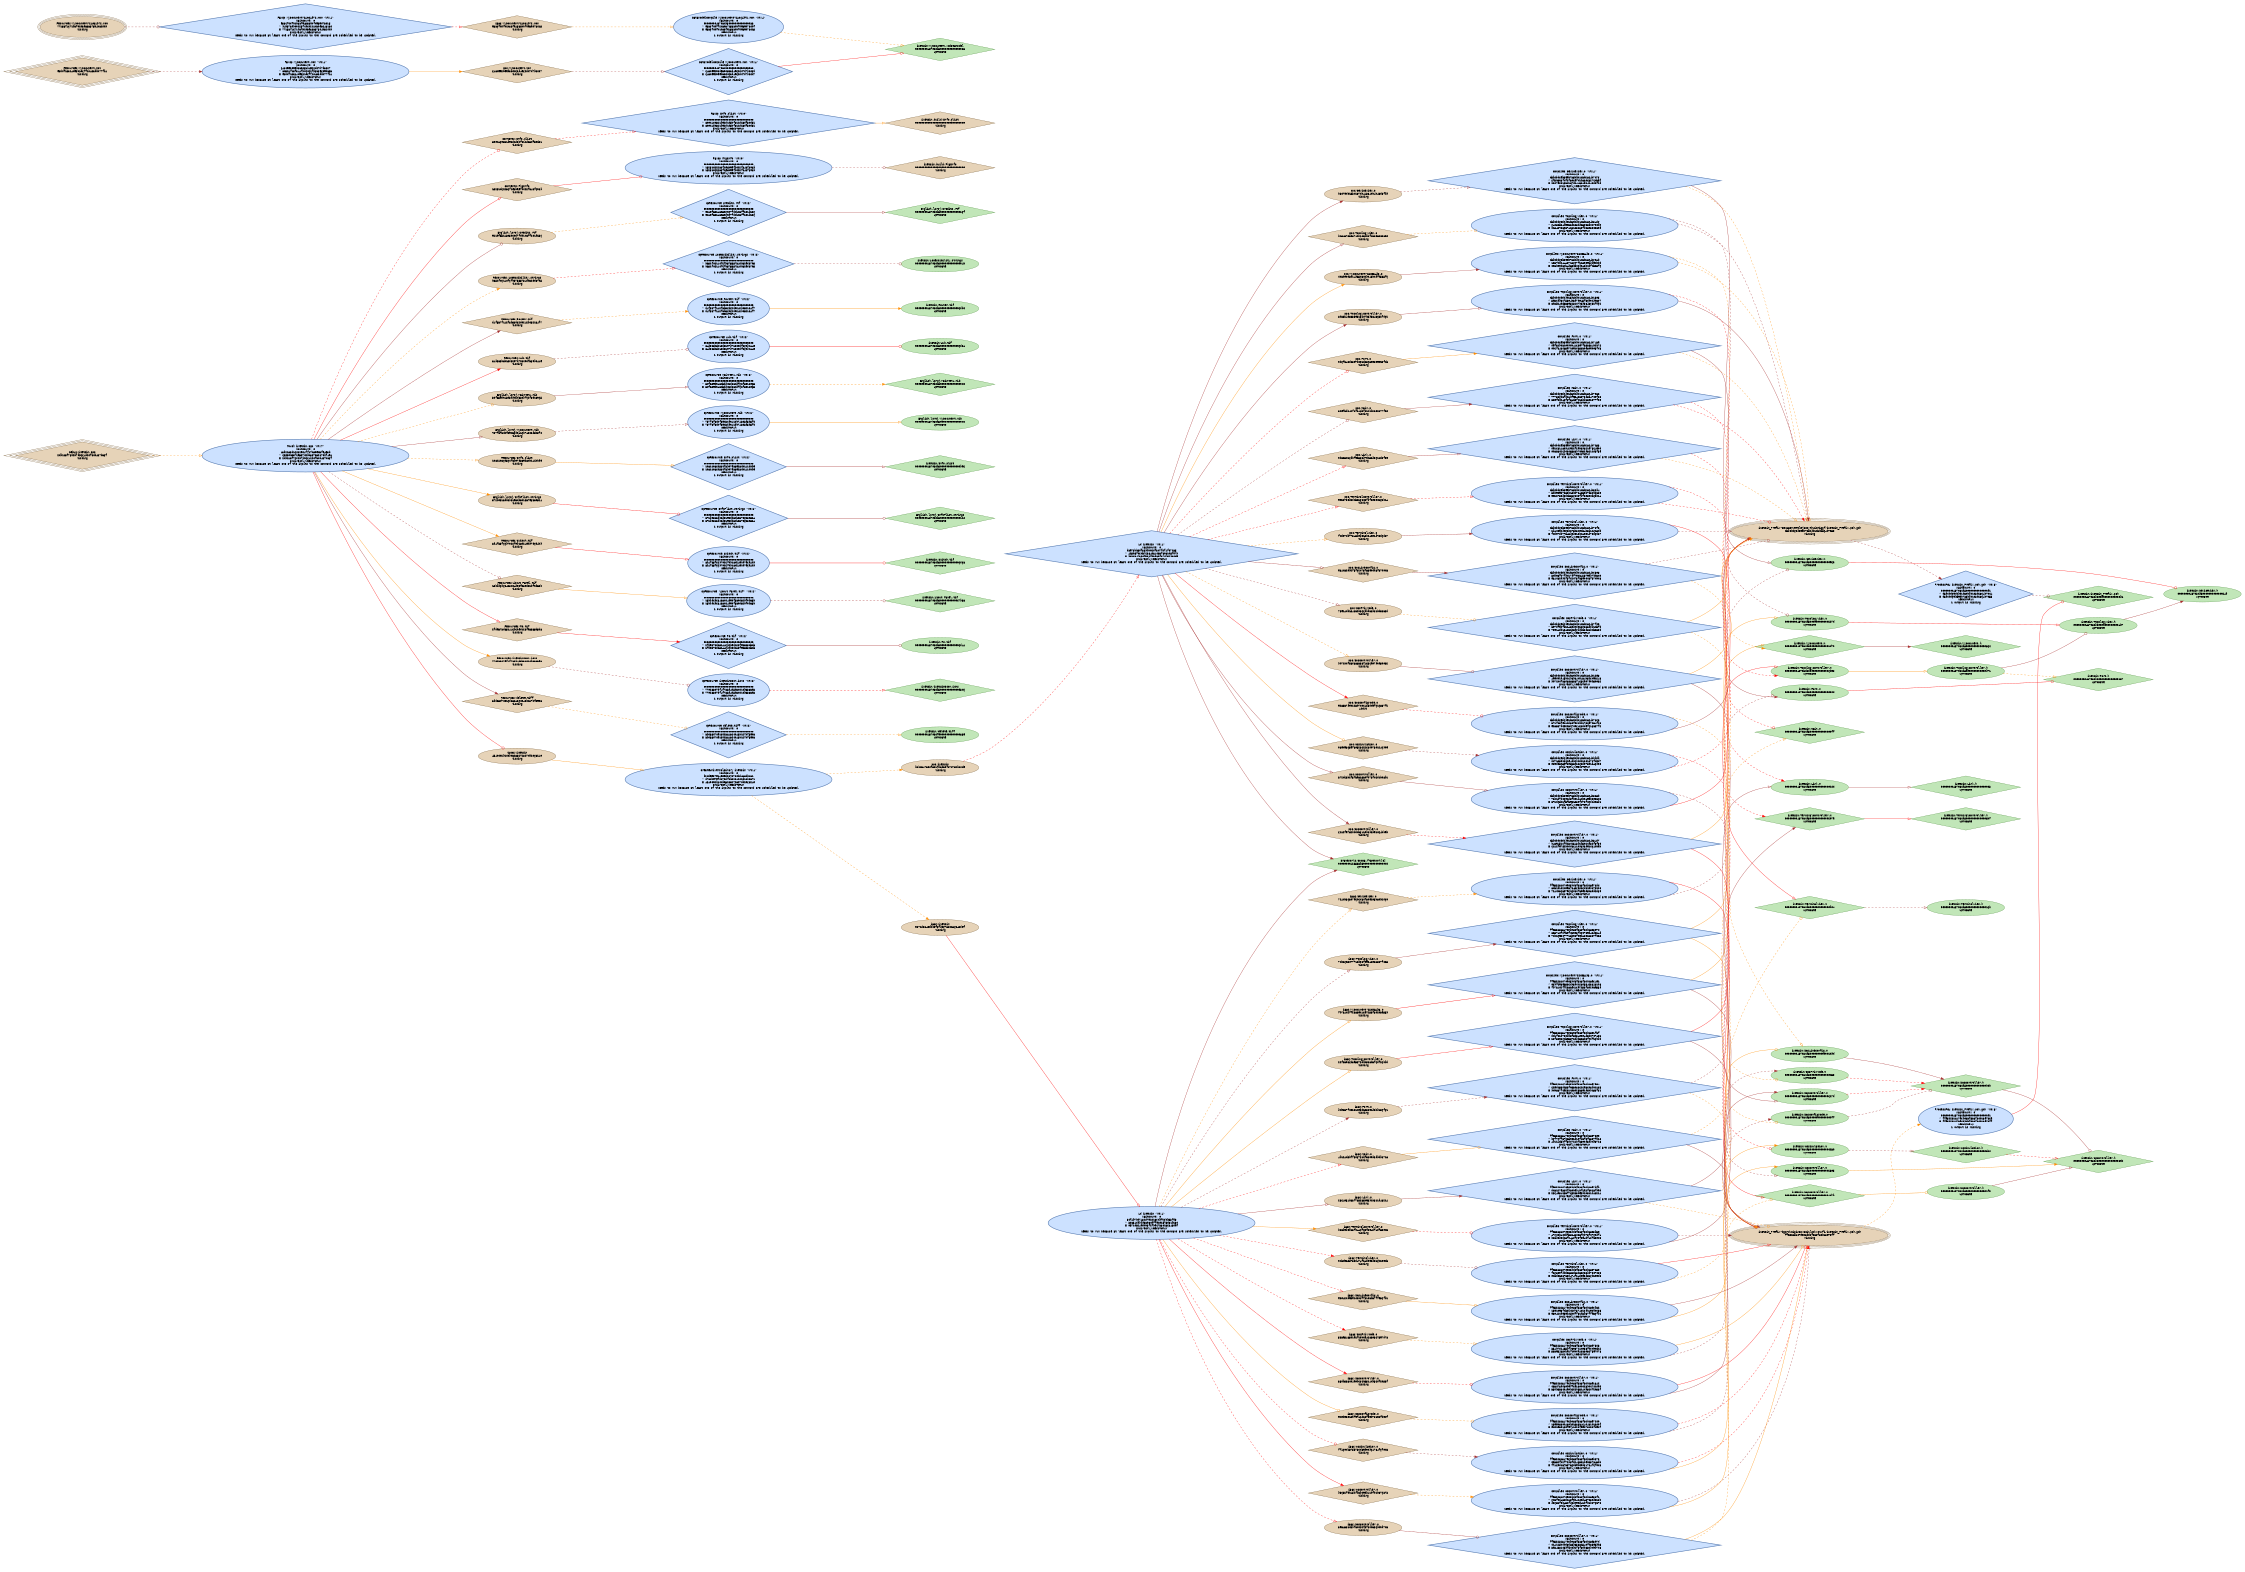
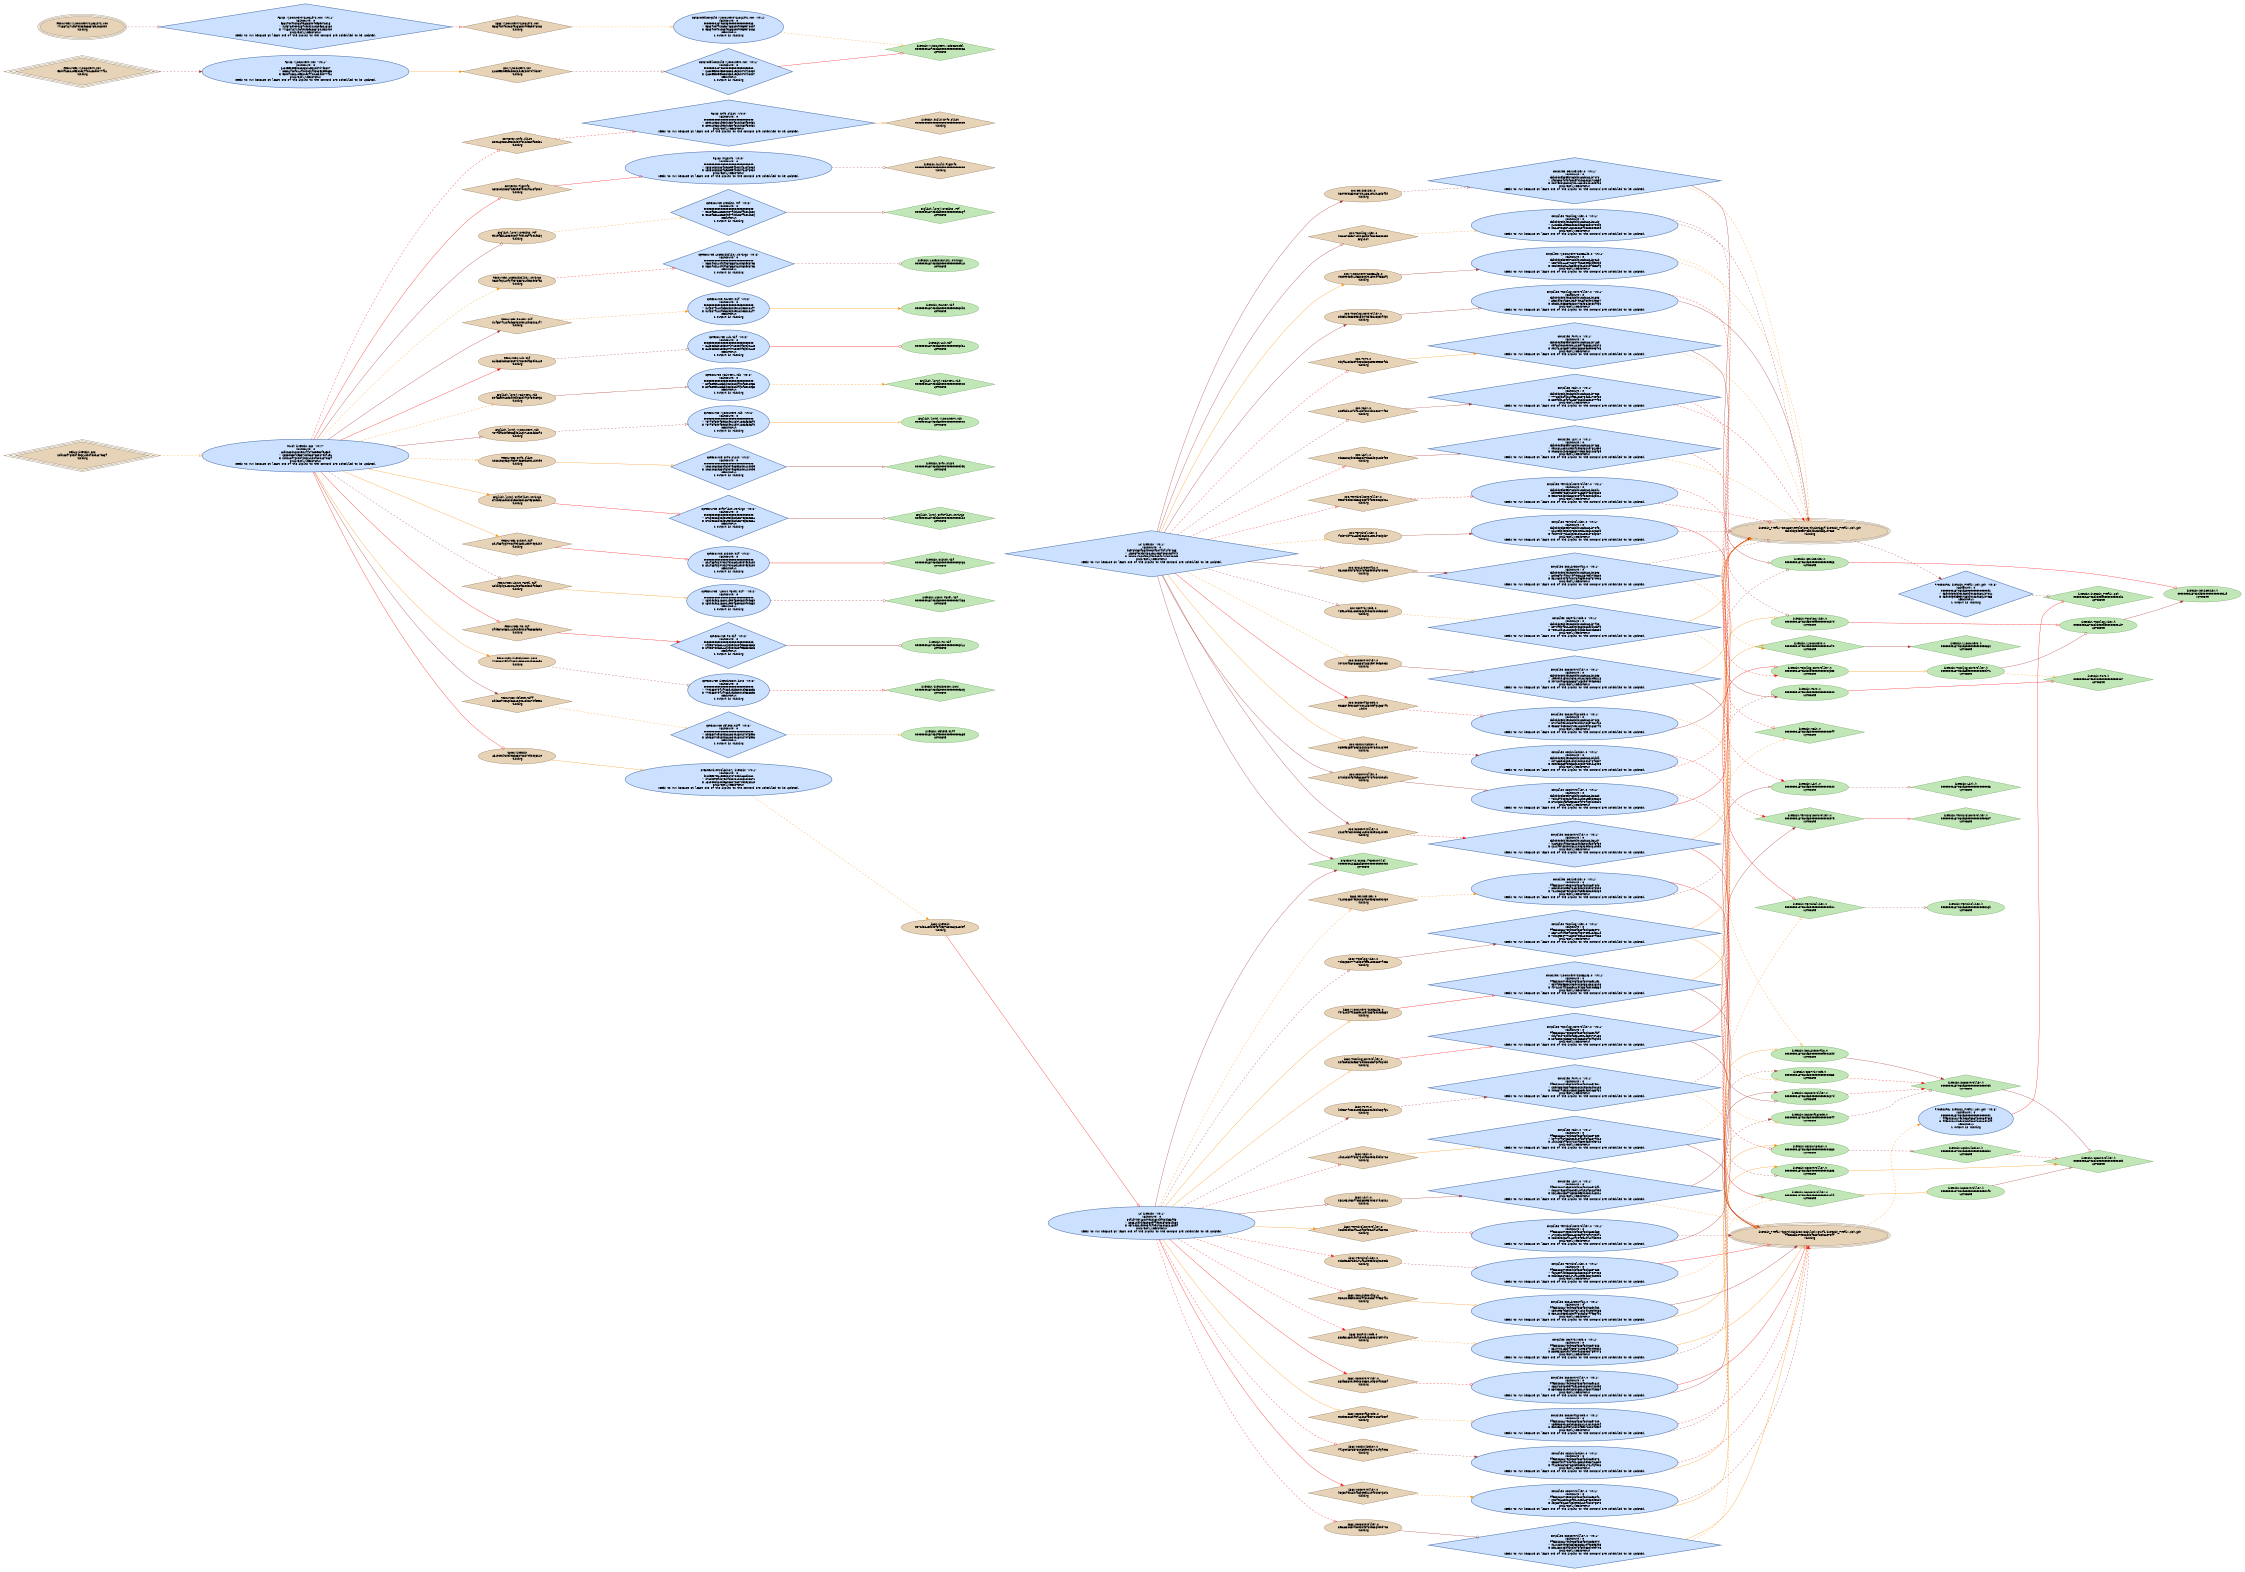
node "ppc/TopologyView.o b154375a087422183223fc880a5c5800 Missing": label "ppc/TopologyView.o b154375a087422183223fc880a5c5800 Missing" -> "ppc/TopologyView.o b154375a087422183223fc880a5c5800 English"
node "ppc/Link.o 0b8a3c269bfe558a970b5293611d3f5e Missing": label "ppc/Link.o 0b8a3c269bfe558a970b5293611d3f5e Missing" -> "ppc/Link.o 0b8a3c269cac558a970b5293611d3f5e Missing"
node "ppc/iNetSim 98bc34730cf531fda930f87c75298cde Missing": removed
edge "iNetSim/Link.m 000000004370ac9500000000000001cc UpToDate" -> "iNetSim/Link.h 000000004370ac9500000000000000ca UpToDate": style solid -> dashed
node "i386/Link.o 2364054baaf765233be591b311948214 Missing": label "i386/Link.o 2364054baaf765233be591b311948214 Missing" -> "i386/Link.o 2364054baaf765233be591b317948214 Missing"
